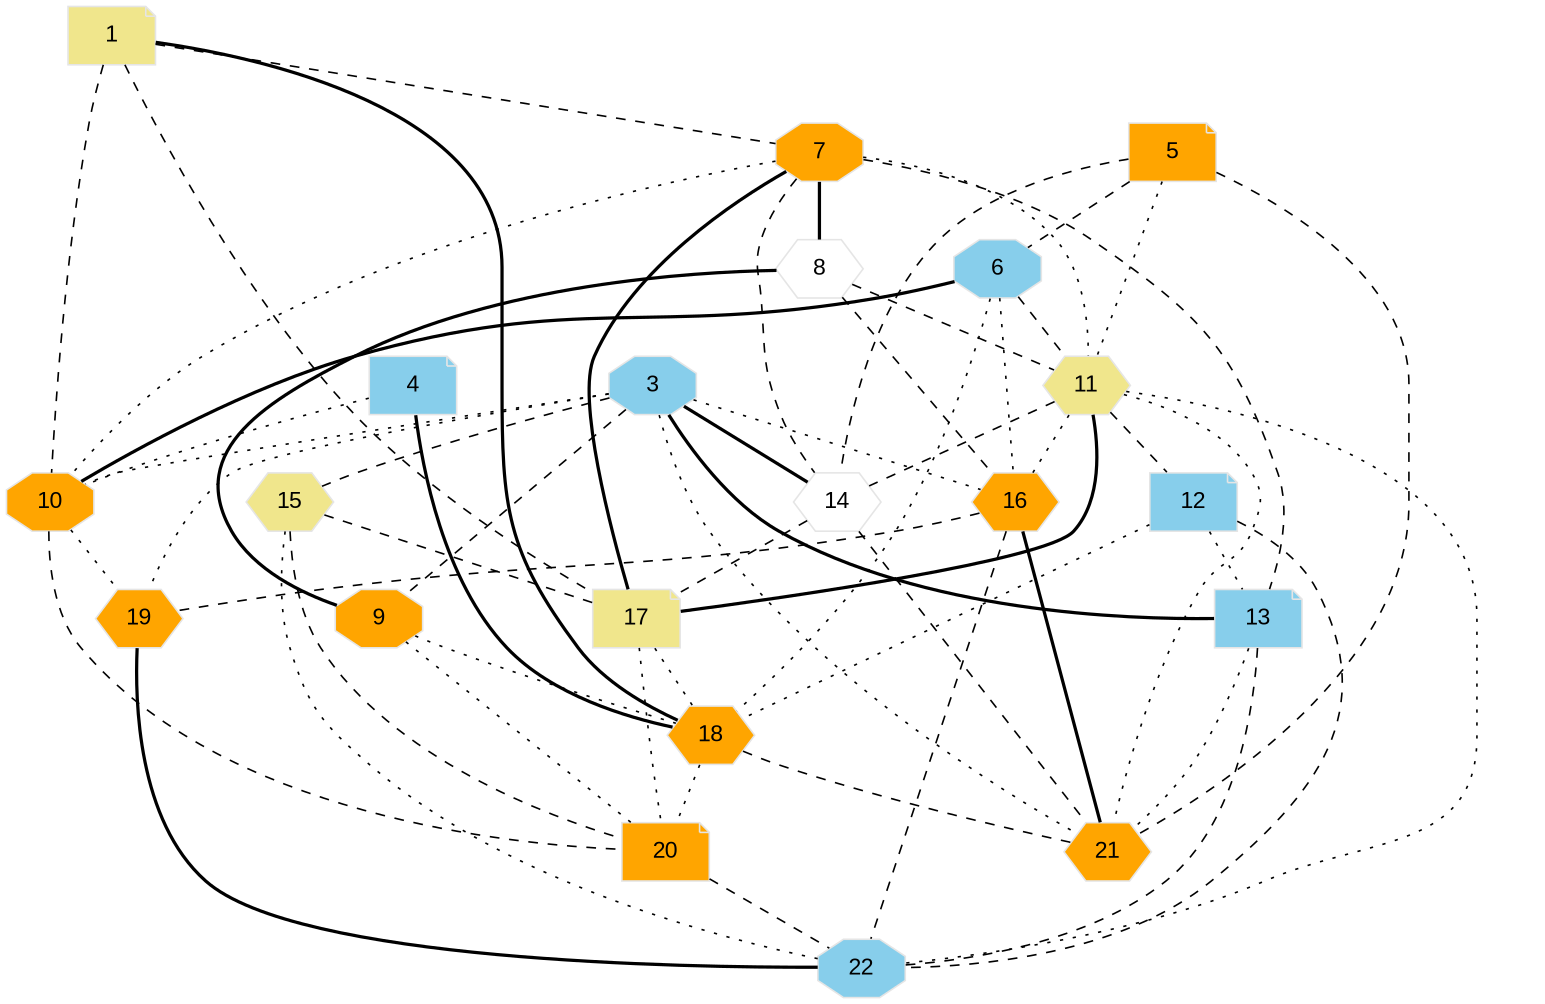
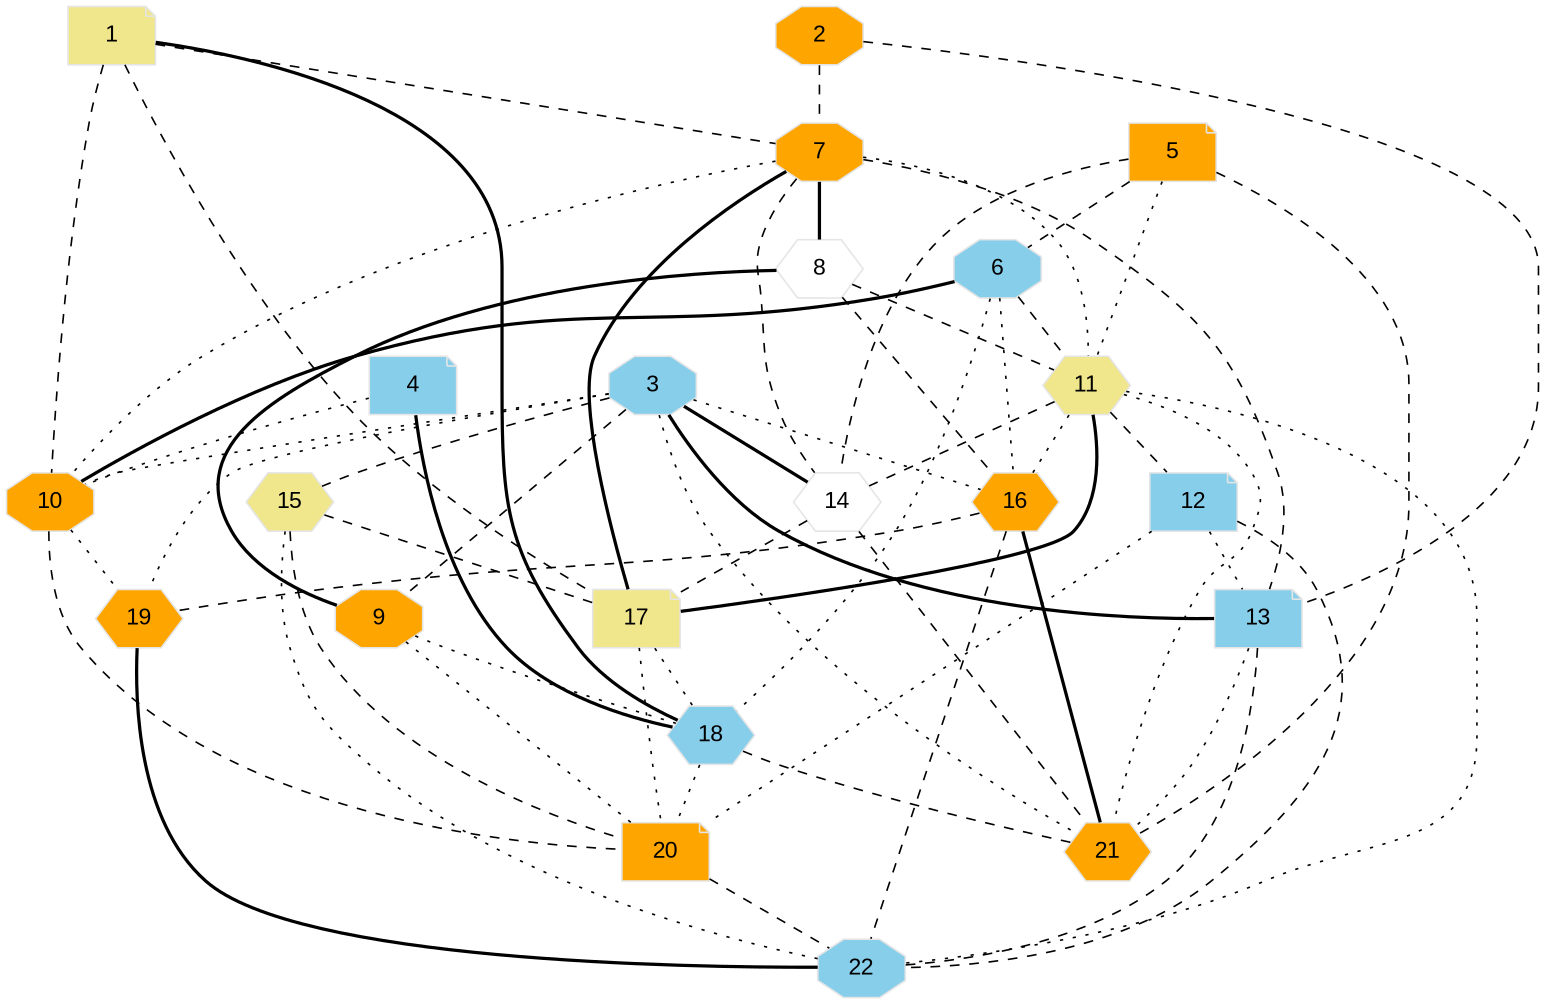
node "2": added
edge "12" -- "18": now "12" -- "20"
node "18": fillcolor orange -> skyblue
